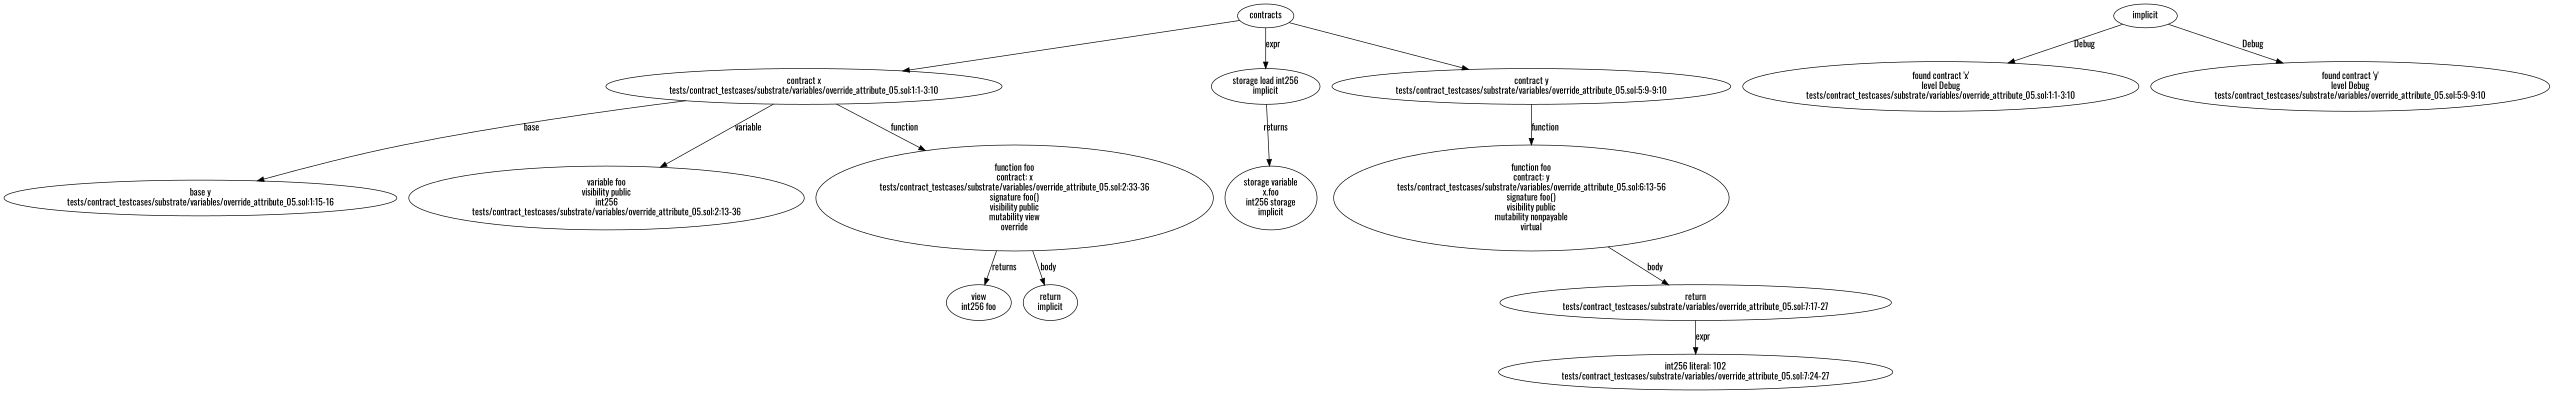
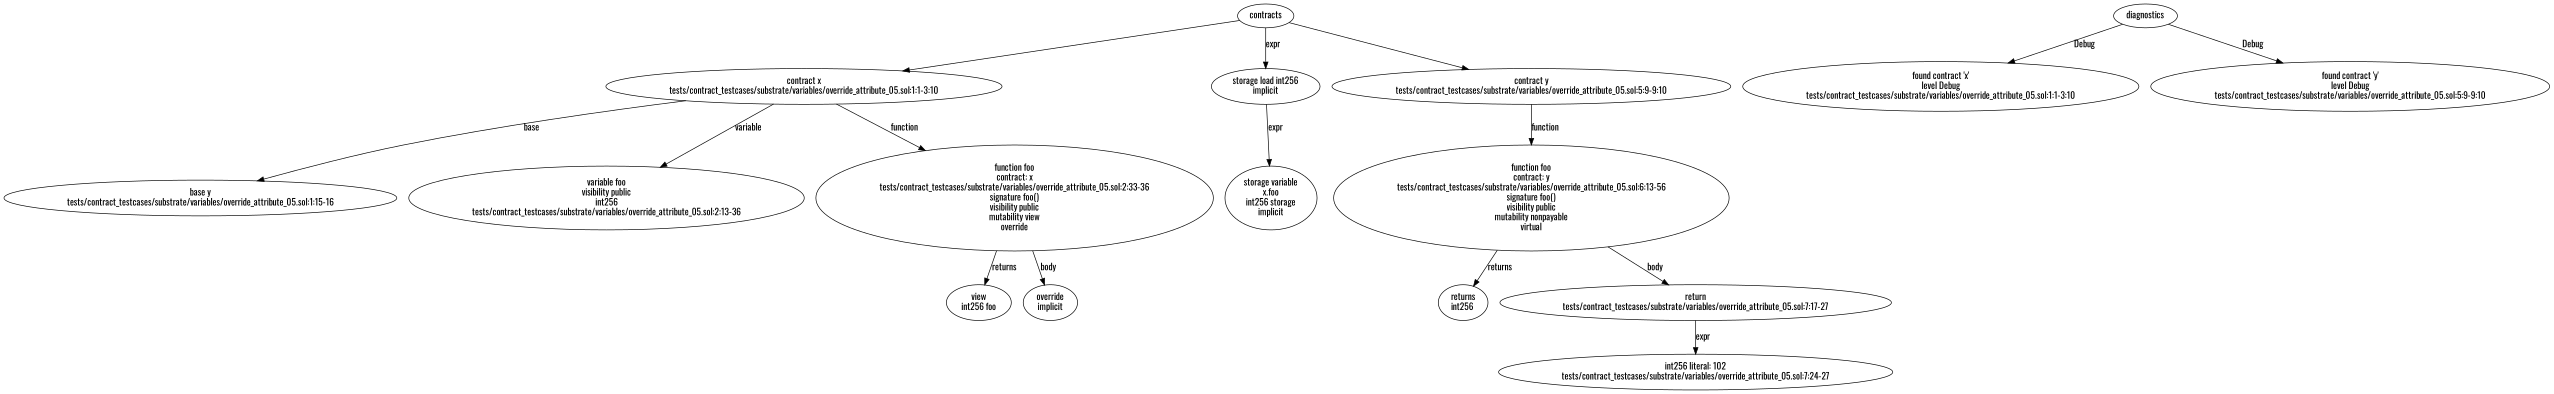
node "implicit": label "implicit" -> "diagnostics"
edge "storage load int256 implicit" -> "storage variable x.foo int256 storage implicit": label "returns" -> "expr"
node "return implicit": label "return implicit" -> "override implicit"
node "returns int256": added
